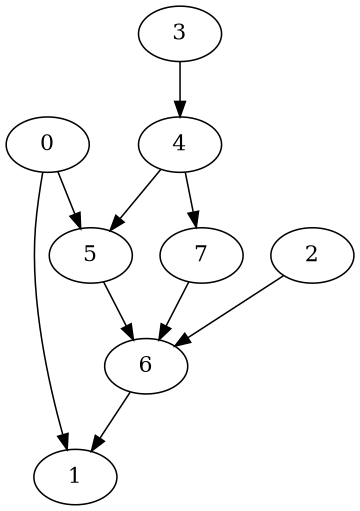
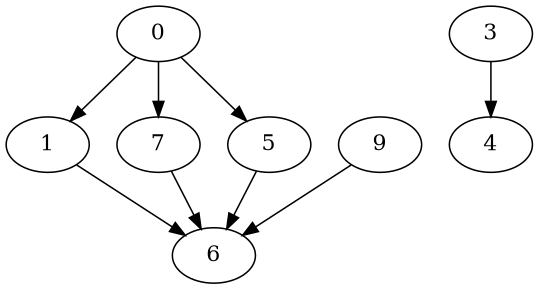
edge "4" -> "7": now "0" -> "7"
edge "4" -> "5": removed
node "2": label "2" -> "9"
edge "6" -> "1": reversed
